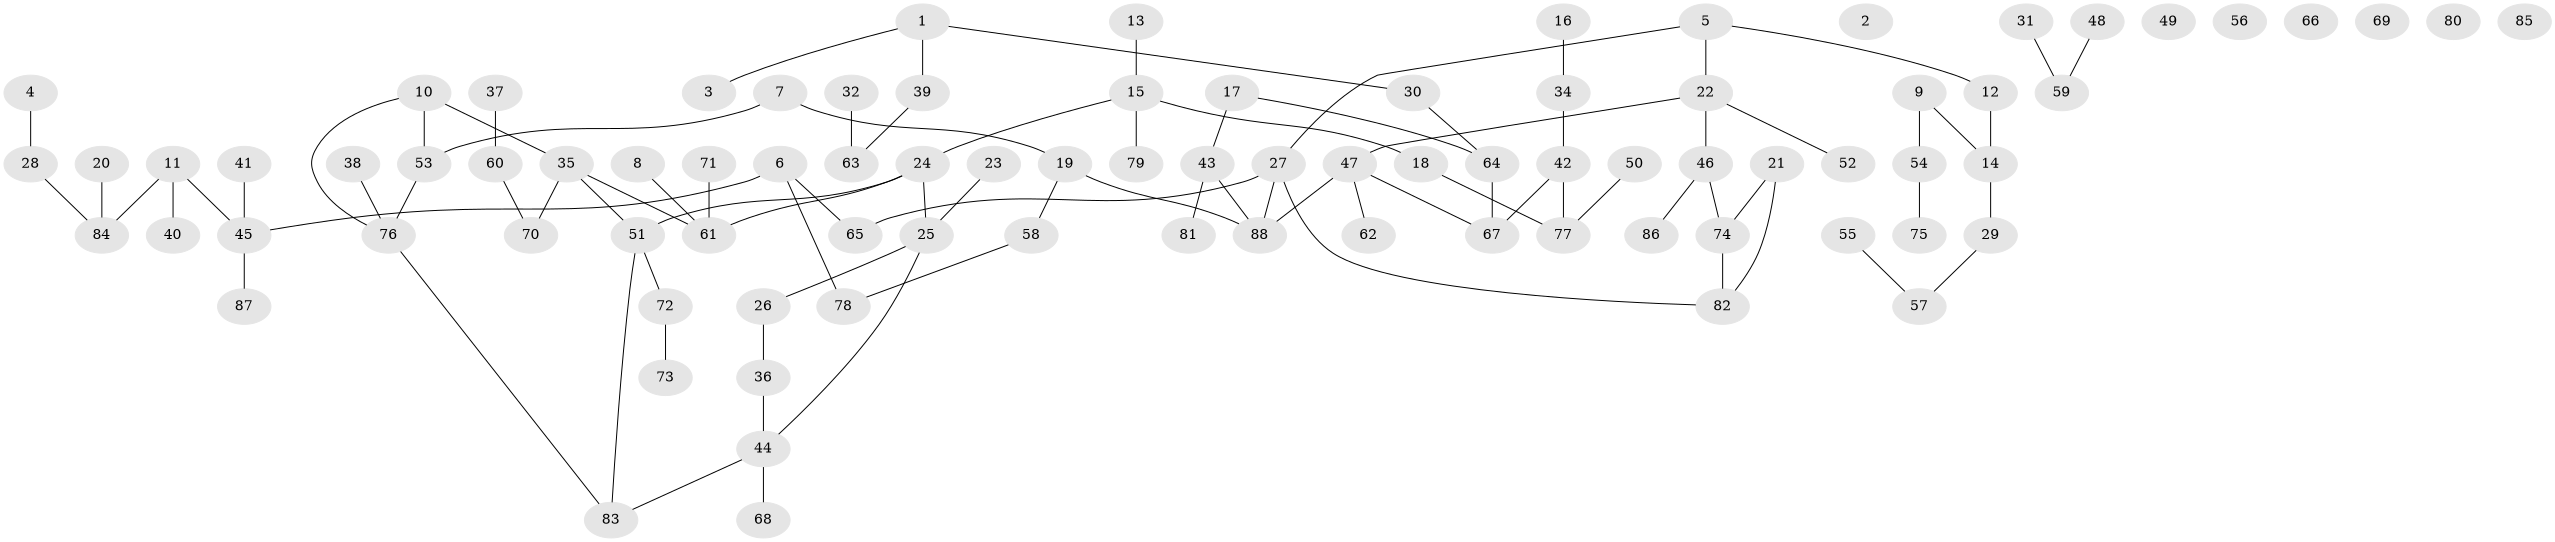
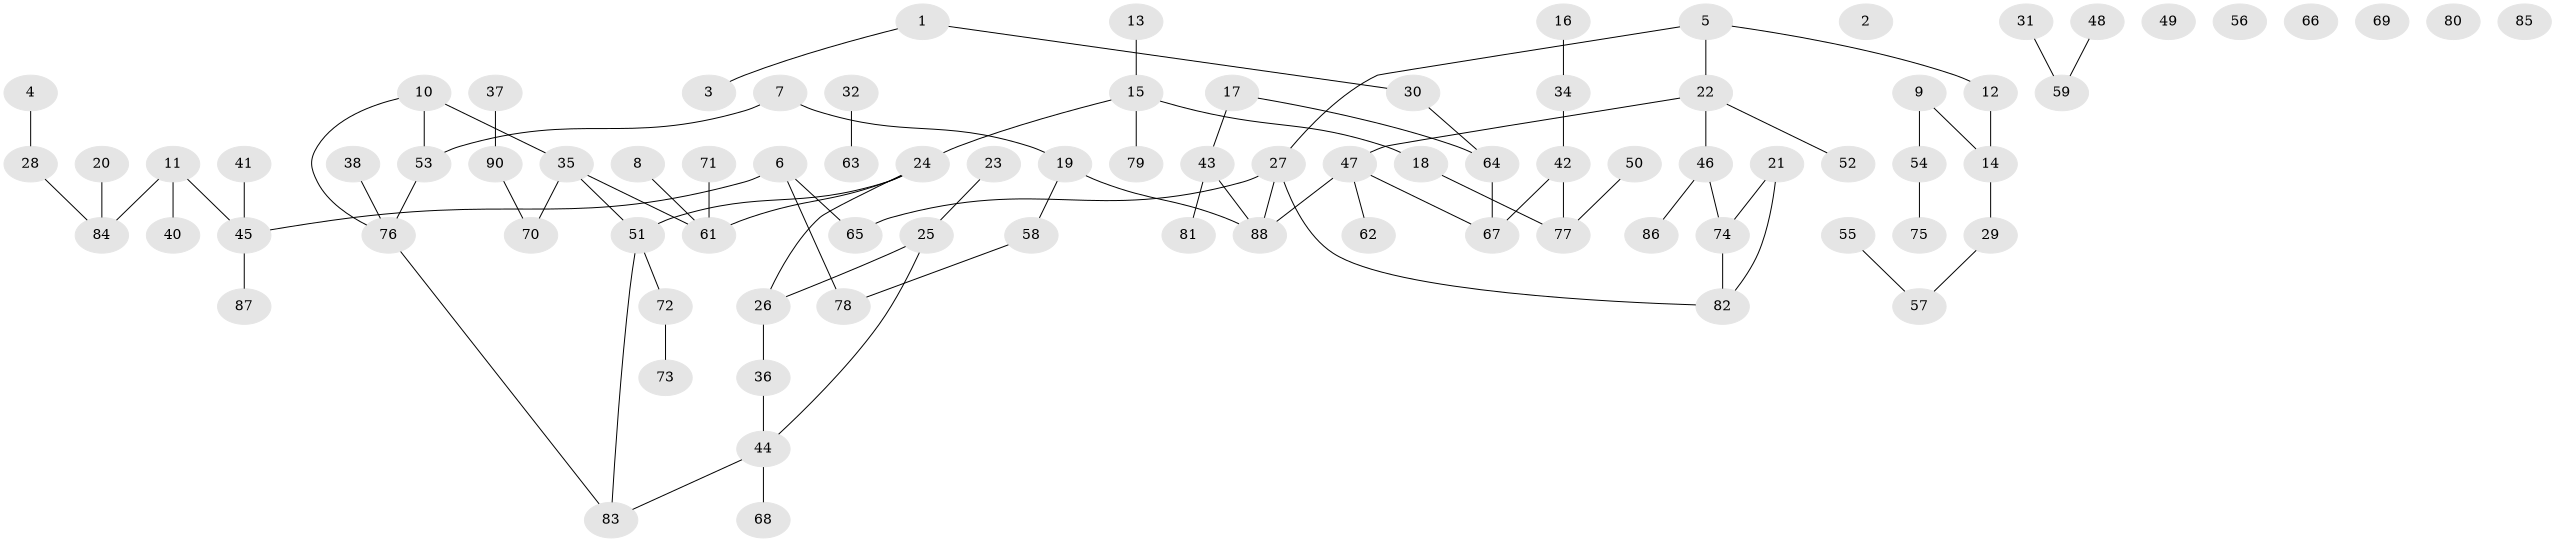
node "39": removed
node "60": label "60" -> "90"
edge "24" -- "25": now "24" -- "26"
